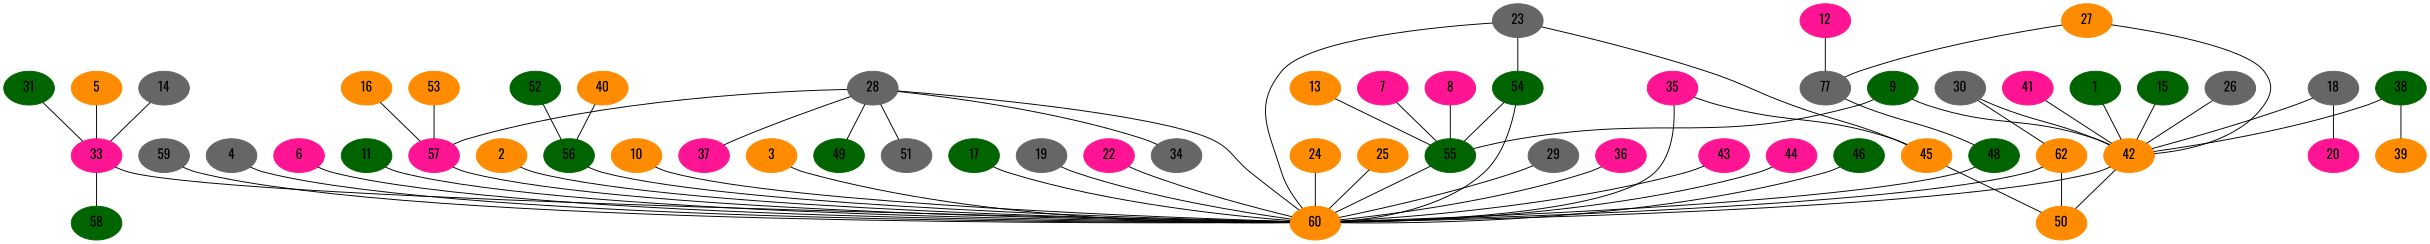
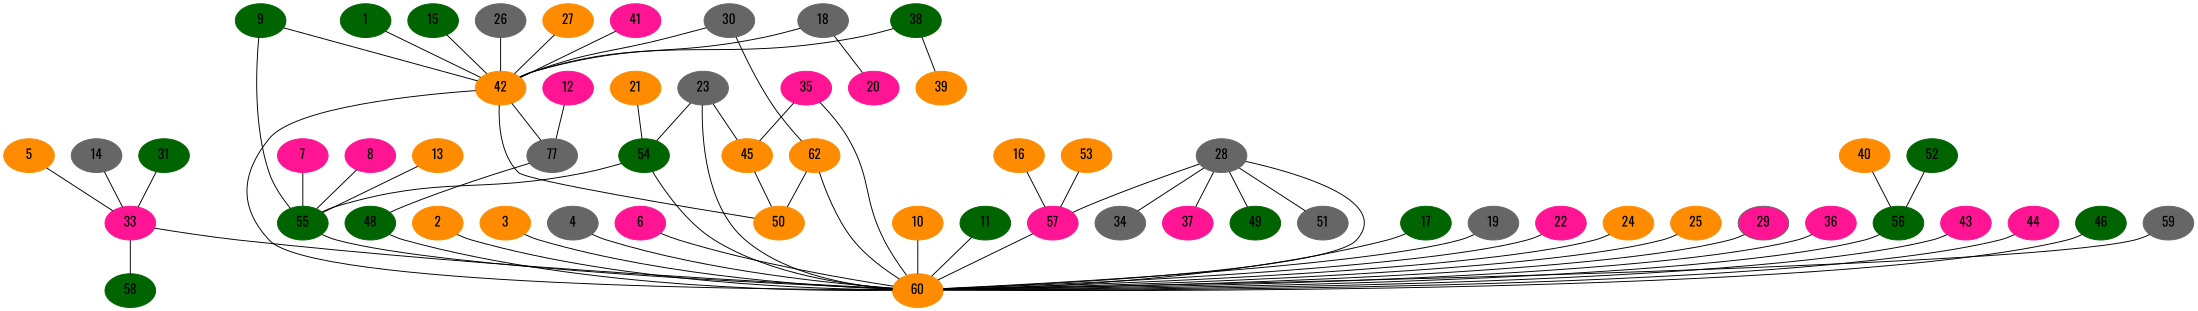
edge "27" -- "77": now "42" -- "77"
node "21": added
node "29": fillcolor gray40 -> deeppink
